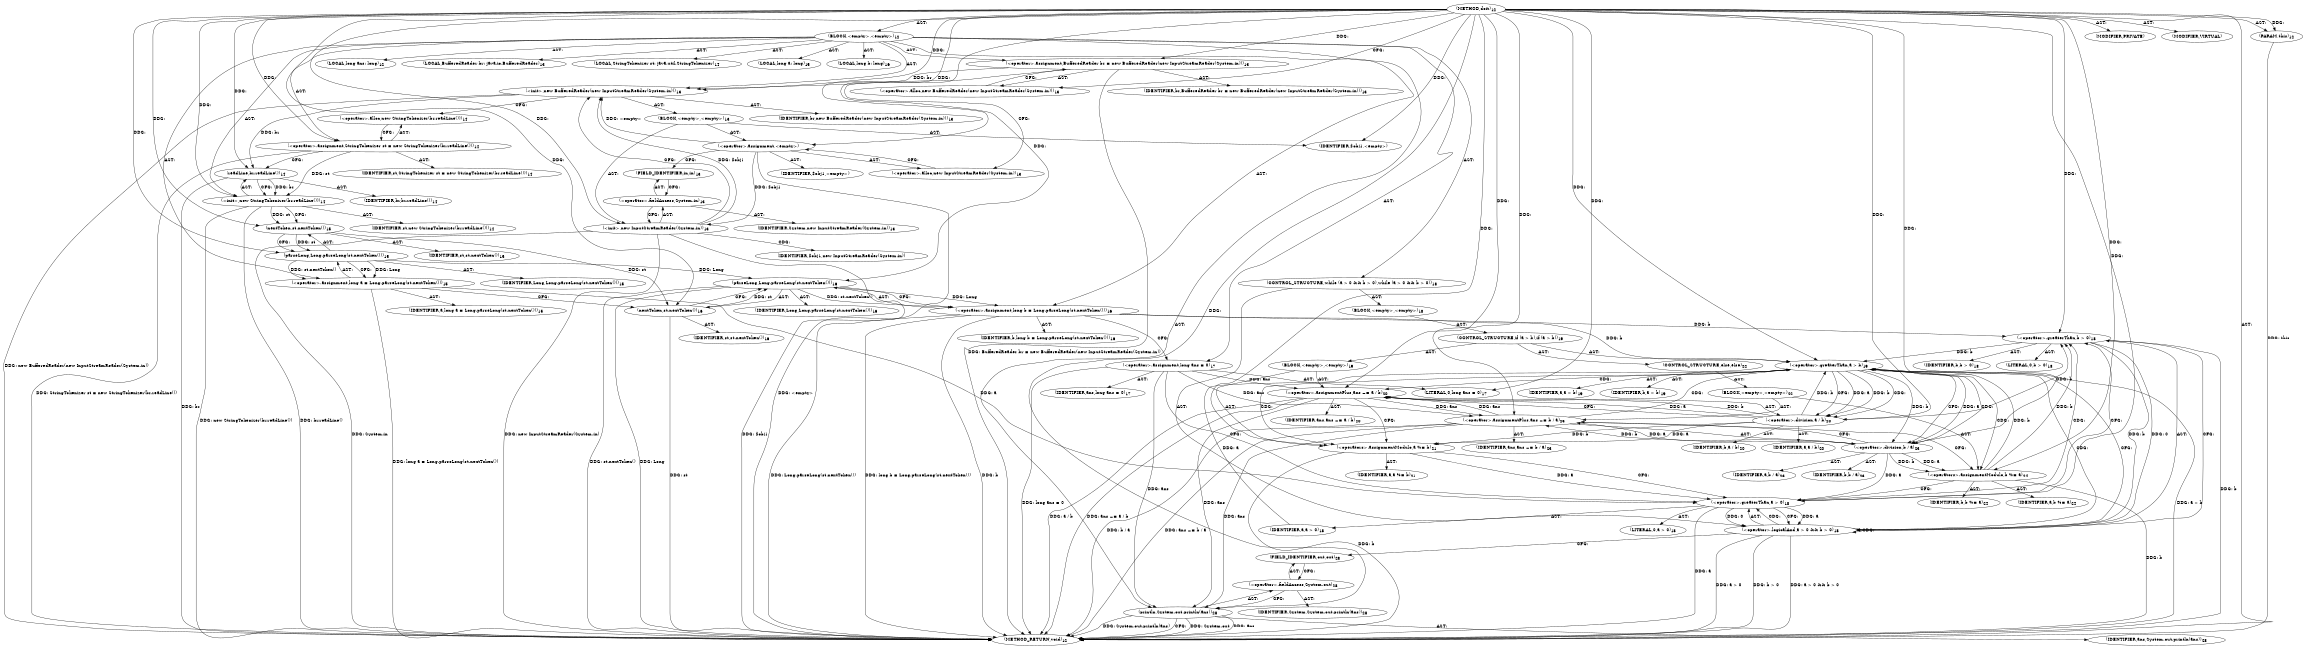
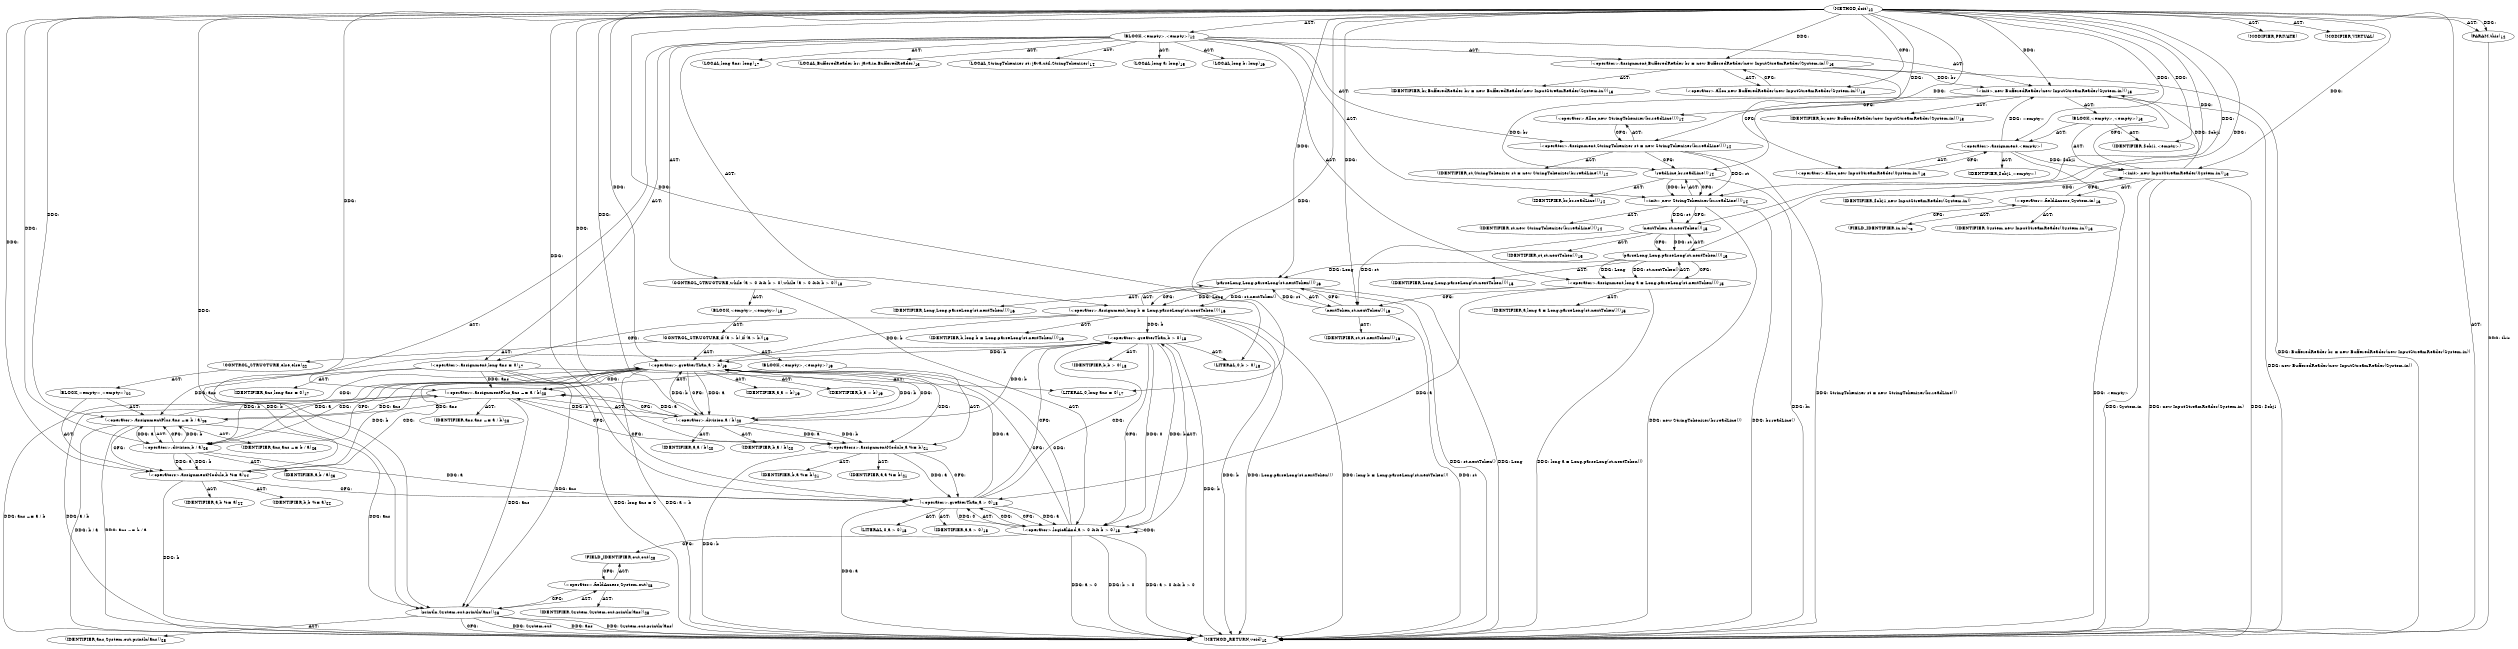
edge "(METHOD,doit)" -> "(<operator>.greaterThan,b > 0)": now "(METHOD,doit)" -> "(LITERAL,0,b > 0)"
node "(LOCAL,long ans: long)": text "12" -> "17"
edge "(<operator>.assignment,<empty>)" -> "(FIELD_IDENTIFIER,in,in)": removed, label "CFG:"
node "(FIELD_IDENTIFIER,in,in)": text "13" -> "73"
edge "(IDENTIFIER,a,a > 0)" -> "(<operator>.greaterThan,a > b)": now "(<operator>.greaterThan,a > 0)" -> "(<operator>.greaterThan,a > b)"
node "(IDENTIFIER,b,a %= b)": added
node "(IDENTIFIER,b,b / a)": removed
